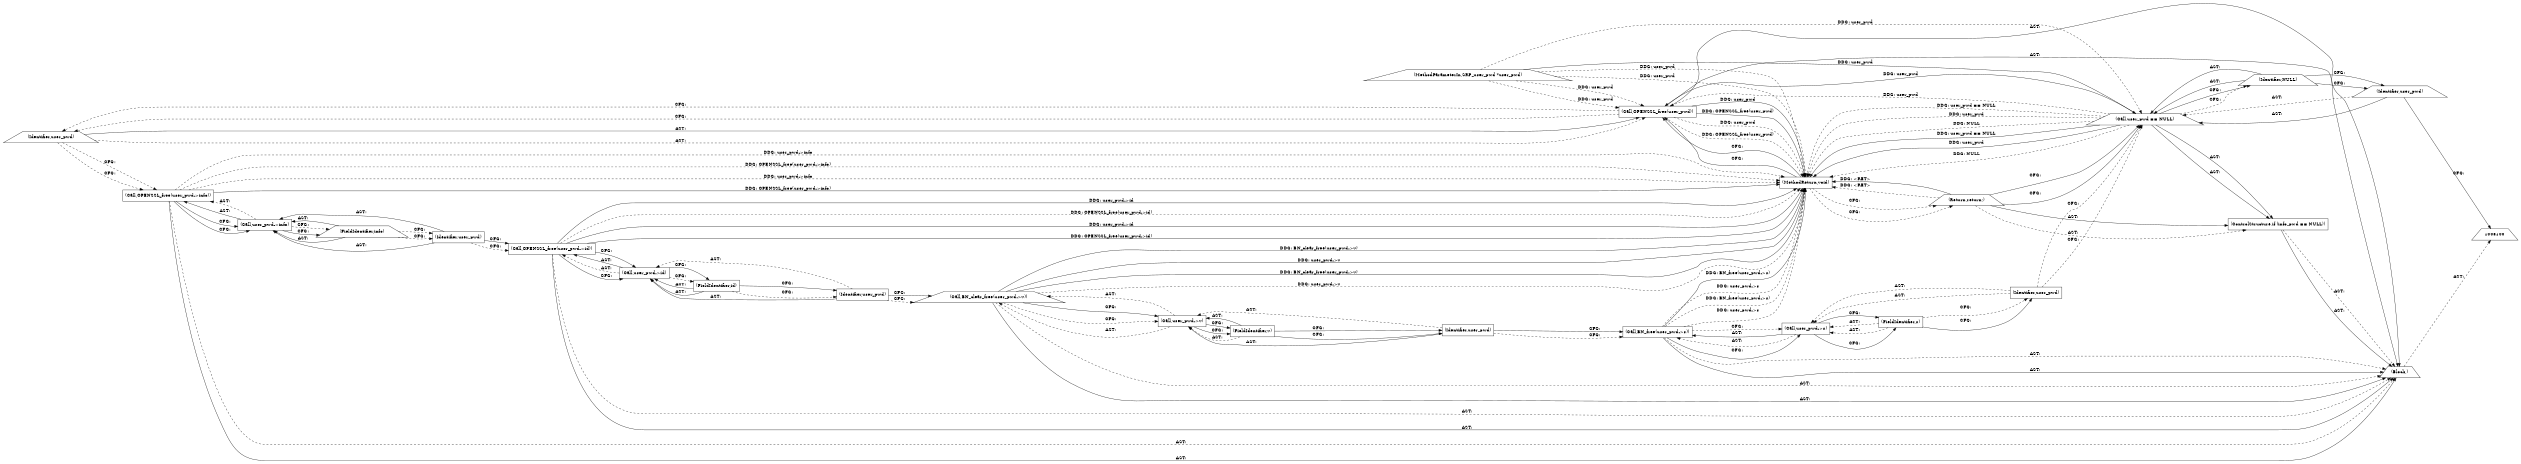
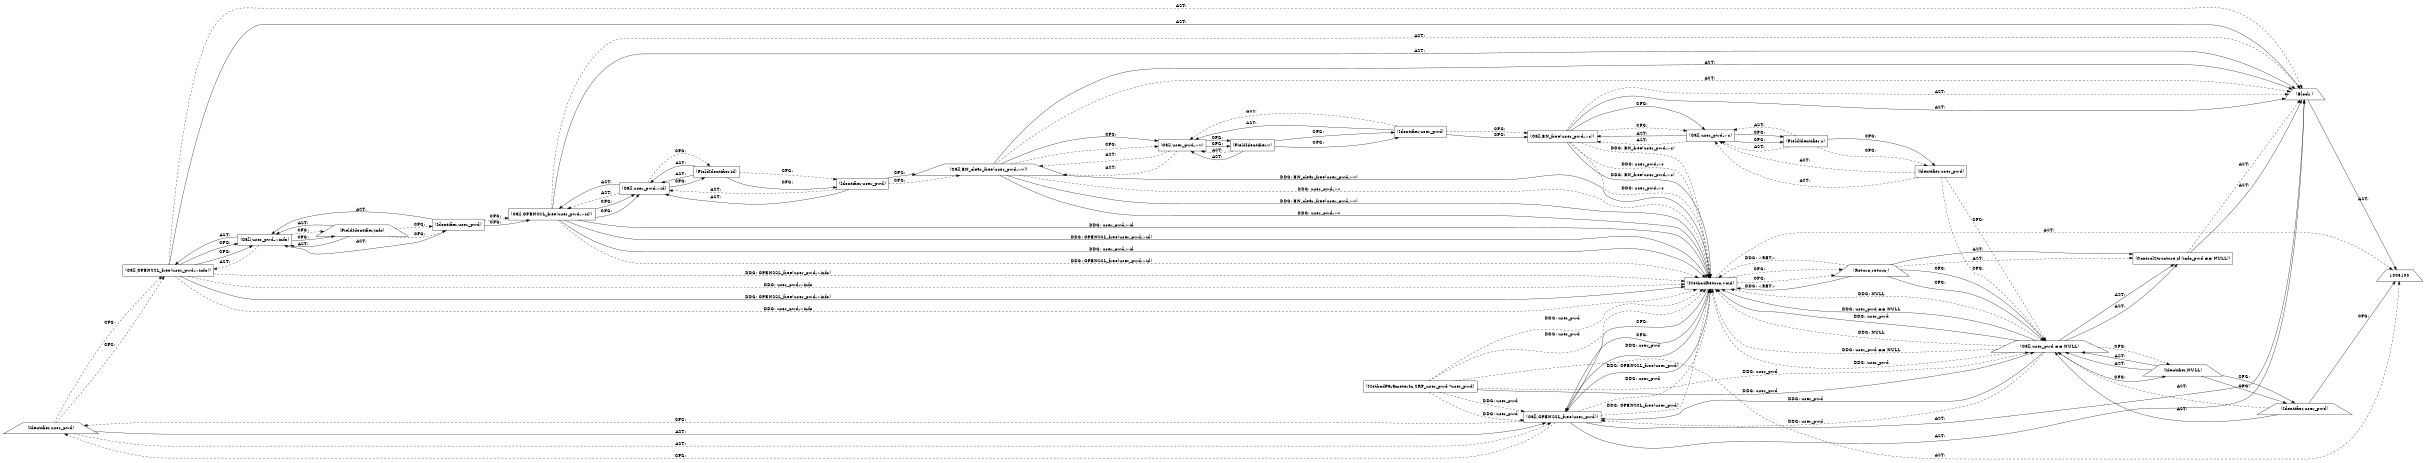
node "(MethodParameterIn,SRP_user_pwd *user_pwd)": shape trapezium -> box
edge "(MethodReturn,void)" -> "1008100": added, label "AST:"
edge "(Block,)" -> "1008100": style dashed -> solid
edge "(MethodParameterIn,SRP_user_pwd *user_pwd)" -> "1008100": added, label "AST:"
